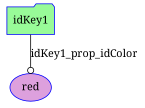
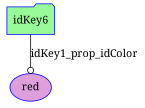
node "idKey1": label "idKey1" -> "idKey6"
